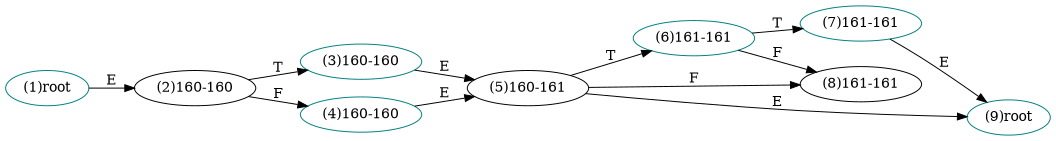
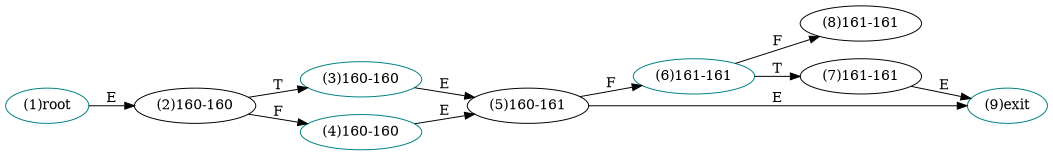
node "(7)161-161": color teal -> black
edge "(5)160-161" -> "(6)161-161": label "T" -> "F"
edge "(5)160-161" -> "(8)161-161": removed, label "F"
node "(9)root": label "(9)root" -> "(9)exit"
